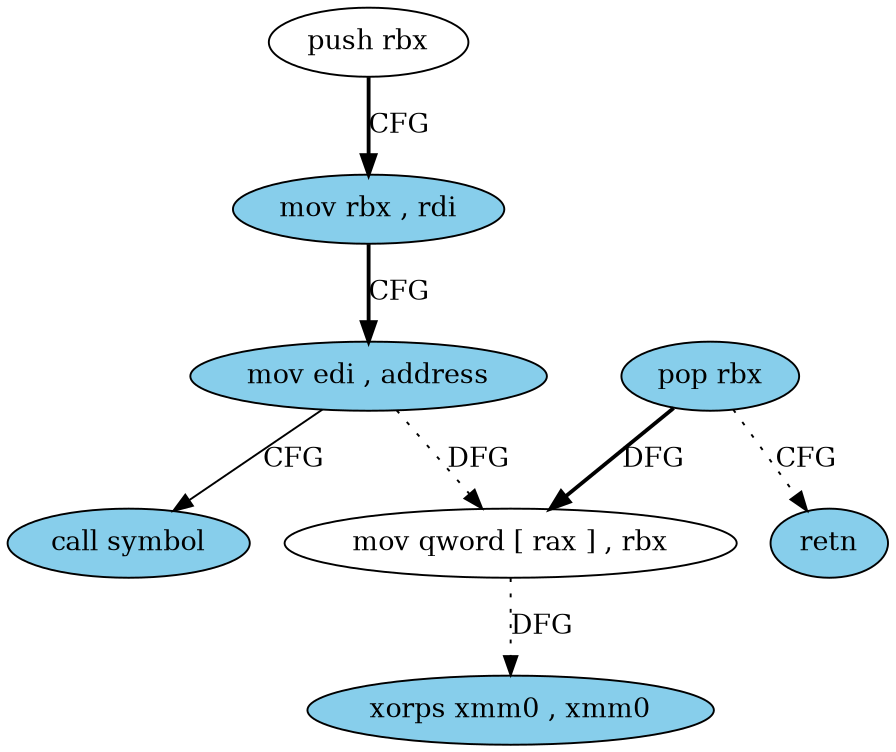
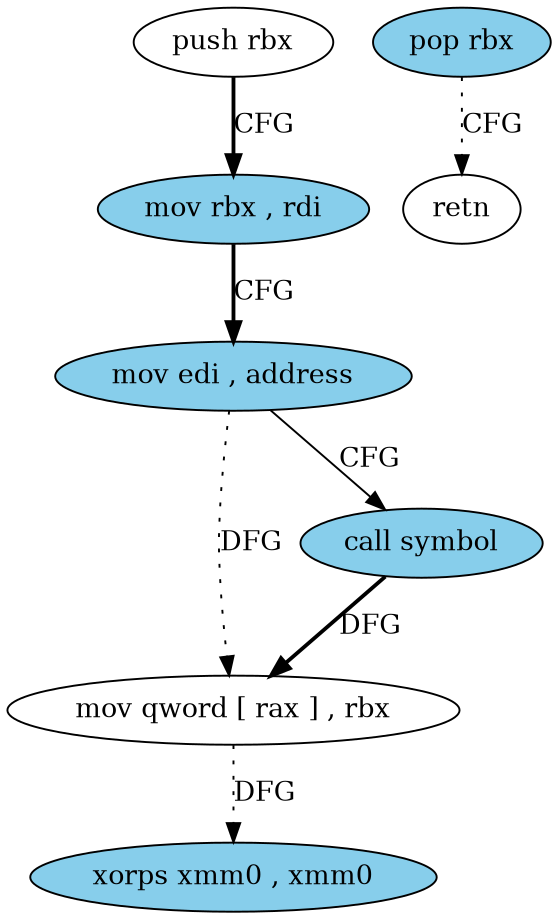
edge "pop rbx" -> "mov qword [ rax ] , rbx": now "call symbol" -> "mov qword [ rax ] , rbx"
node "retn": fillcolor skyblue -> white
